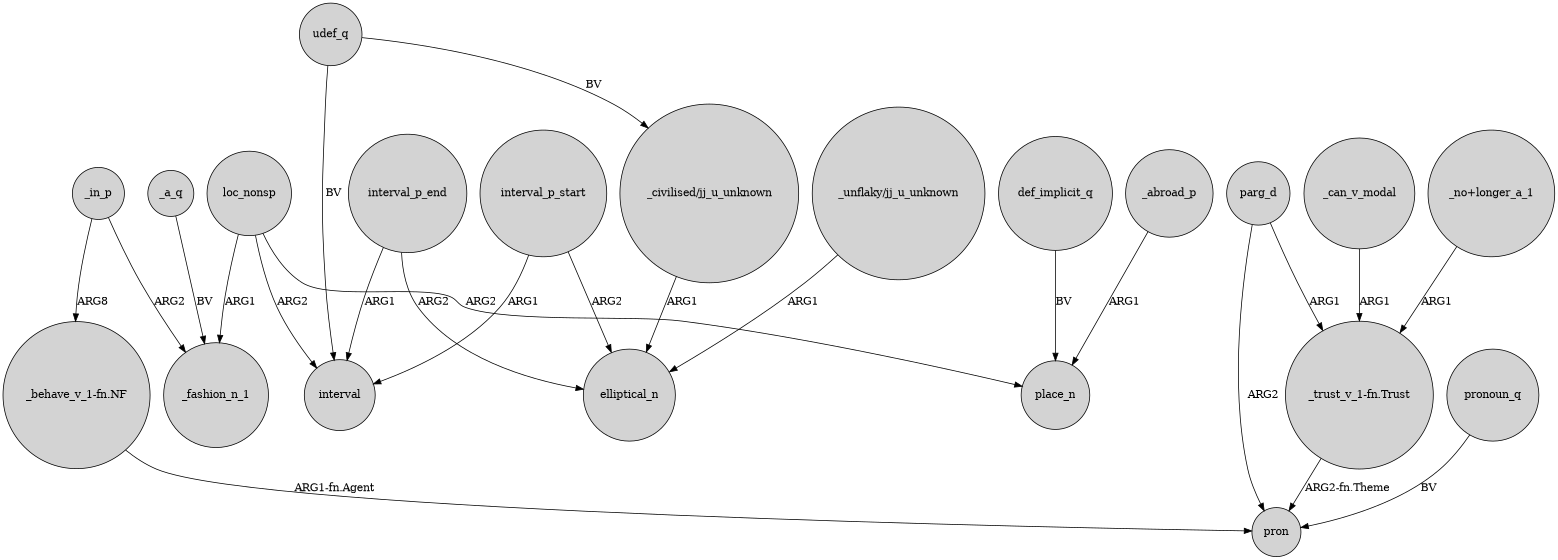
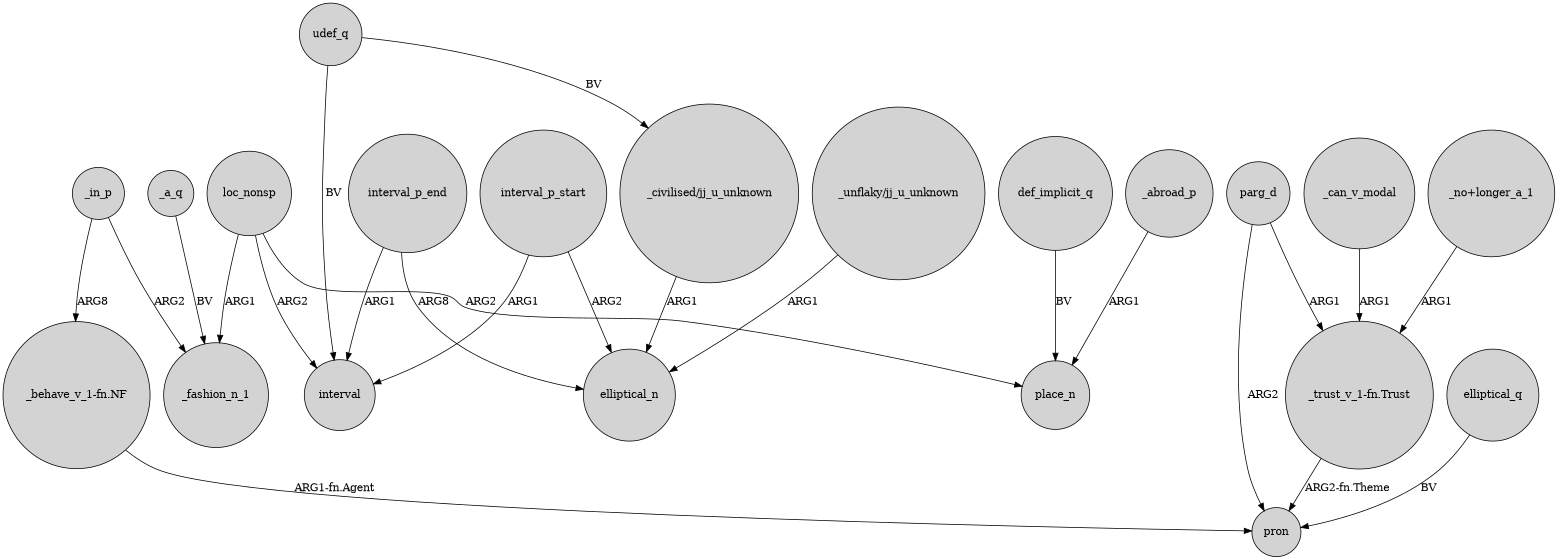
edge "interval_p_end" -> "elliptical_n": label "ARG2" -> "ARG8"
node "pronoun_q": label "pronoun_q" -> "elliptical_q"
